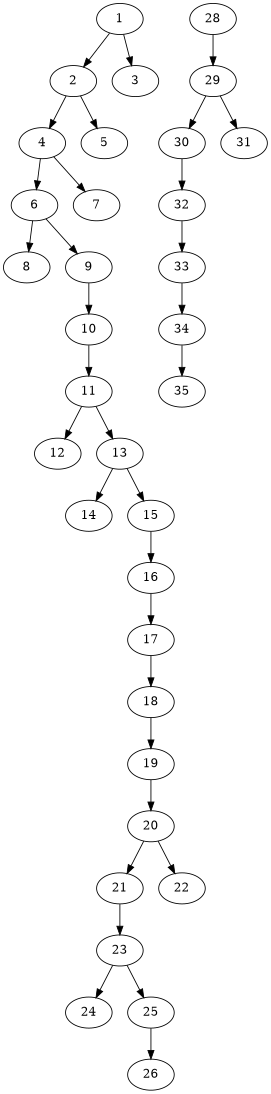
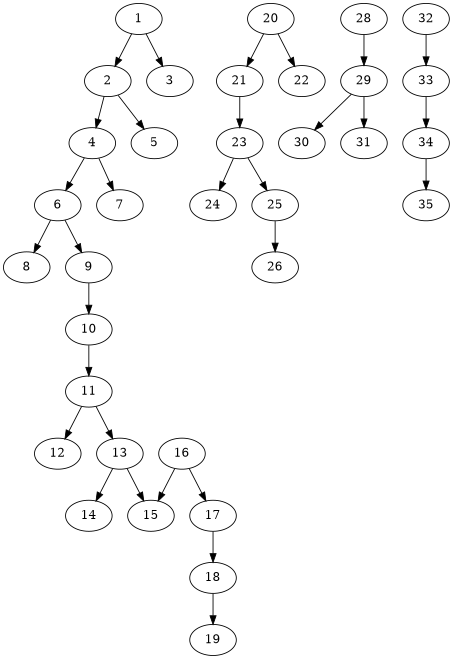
edge "30" -> "32": removed
edge "15" -> "16": reversed
edge "19" -> "20": removed
